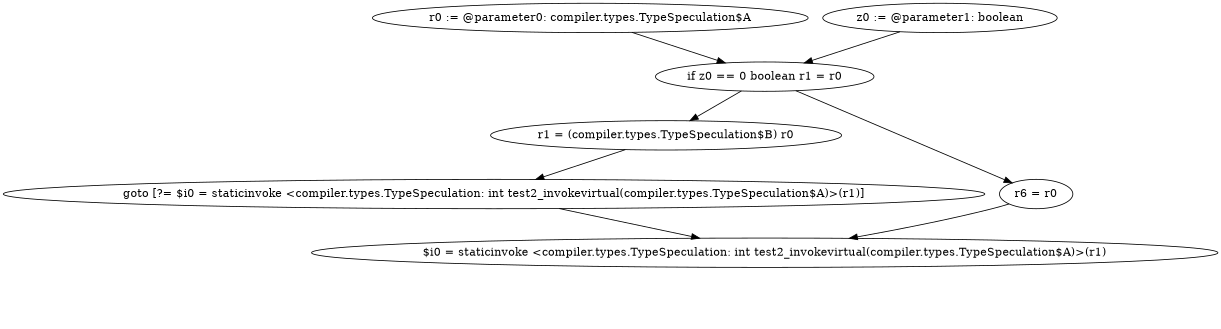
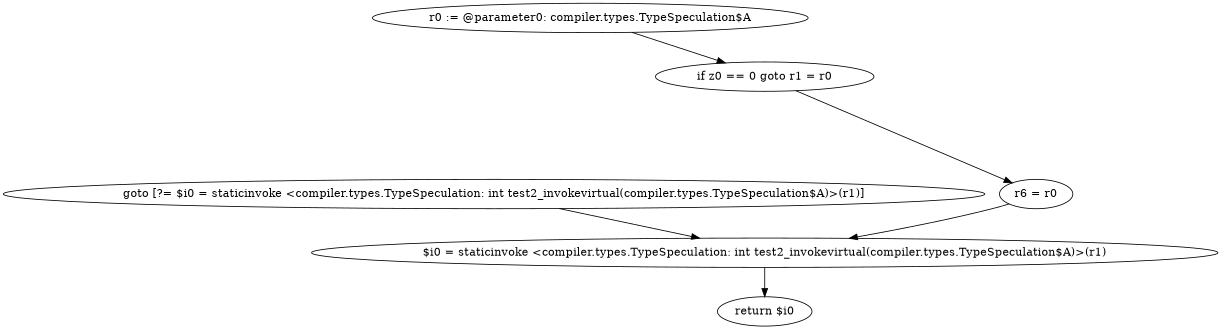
node "z0 := @parameter1: boolean": removed
node "if z0 == 0 boolean r1 = r0": label "if z0 == 0 boolean r1 = r0" -> "if z0 == 0 goto r1 = r0"
node "r1 = (compiler.types.TypeSpeculation$B) r0": removed
node "return $i0": added
